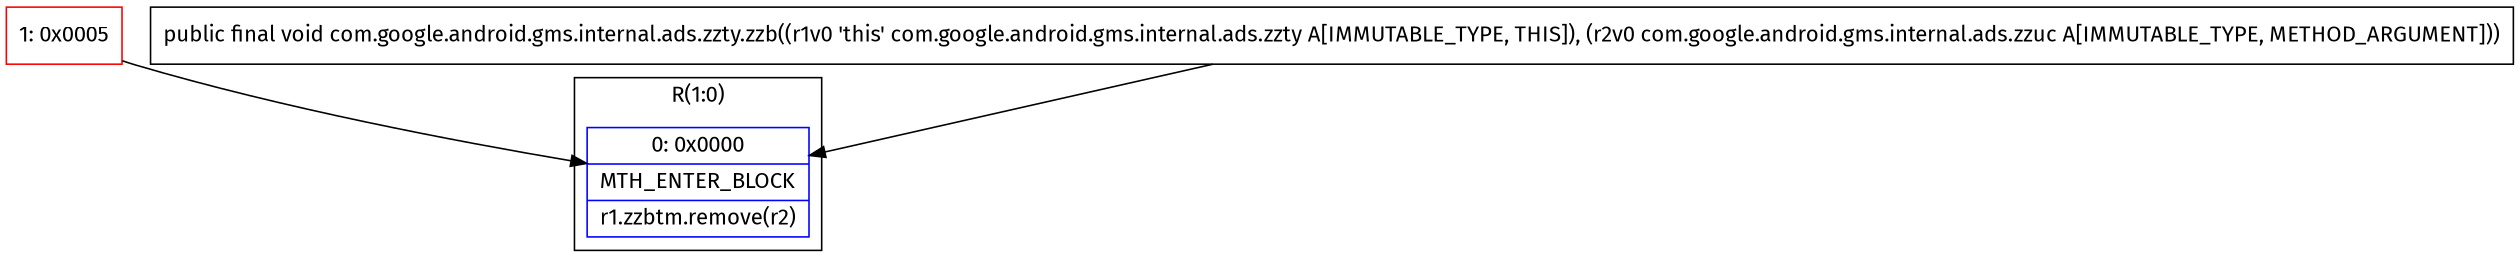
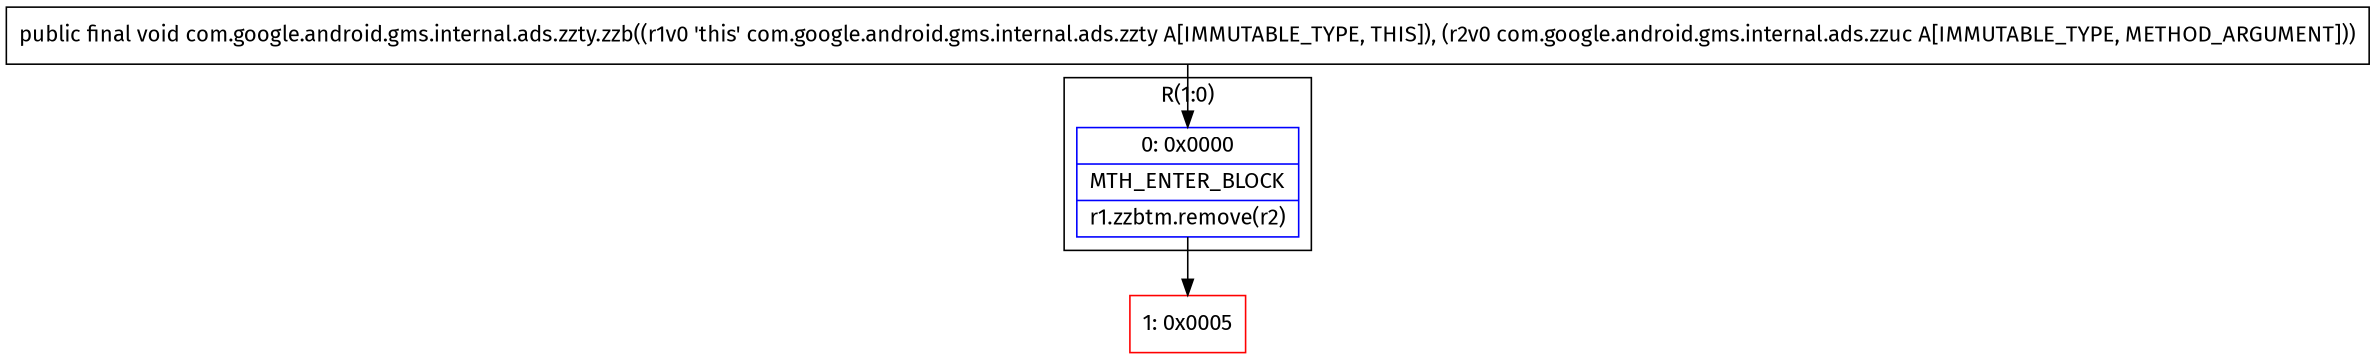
edge "1: 0x0005" -> "0: 0x0000": reversed
